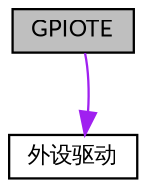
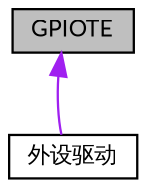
edge "GPIOTE" -> "外设驱动": reversed
